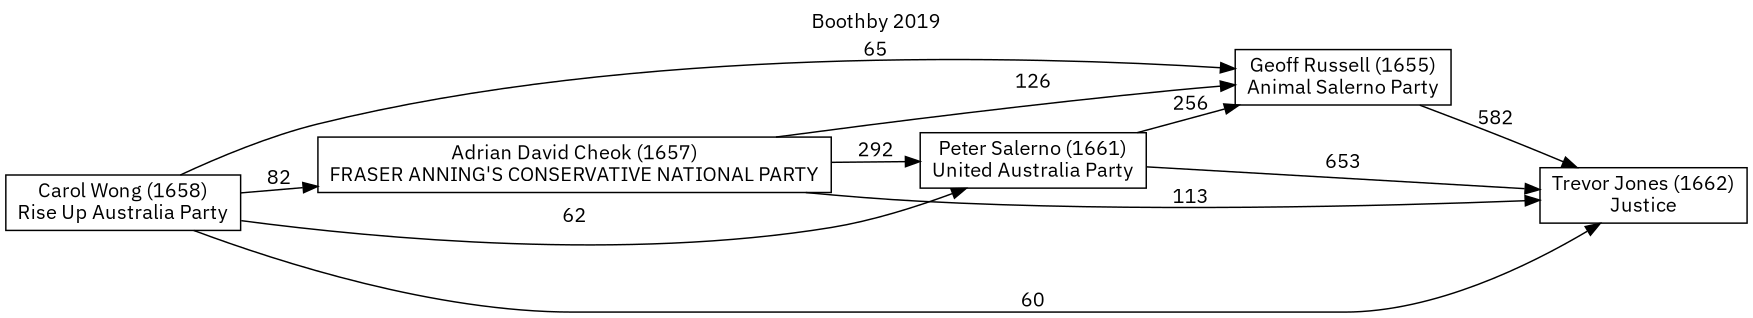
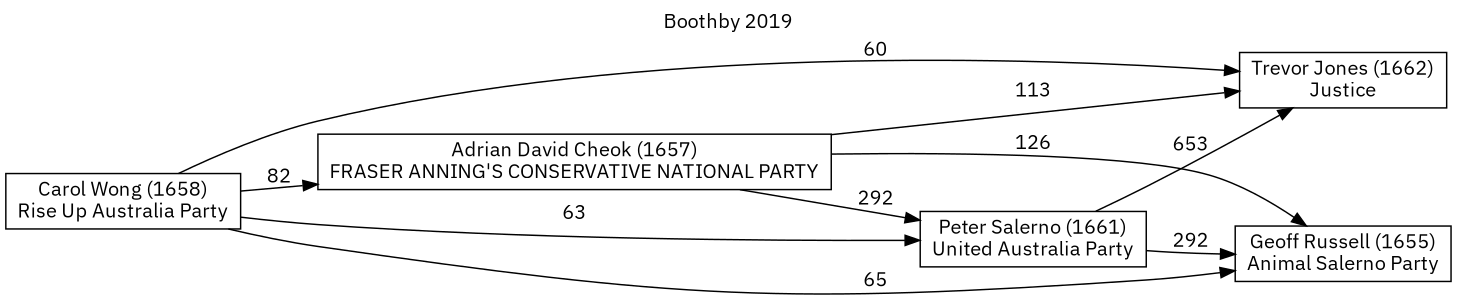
edge "Peter Salerno (1661) United Australia Party" -> "Geoff Russell (1655) Animal Salerno Party": label "256" -> "292"
edge "Geoff Russell (1655) Animal Salerno Party" -> "Trevor Jones (1662) Justice": removed, label "582"
edge "Carol Wong (1658) Rise Up Australia Party" -> "Peter Salerno (1661) United Australia Party": label "62" -> "63"
